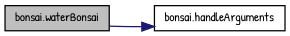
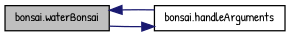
edge "bonsai.handleArguments" -> "bonsai.waterBonsai": added
